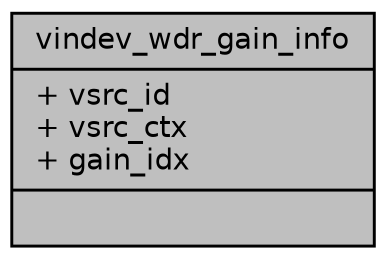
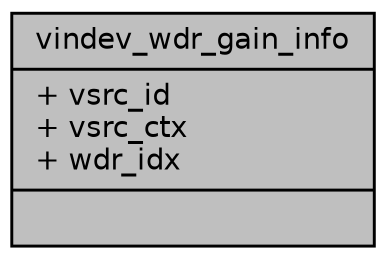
node "vindev_wdr_gain_info": text "+ gain_idx" -> "+ wdr_idx"
